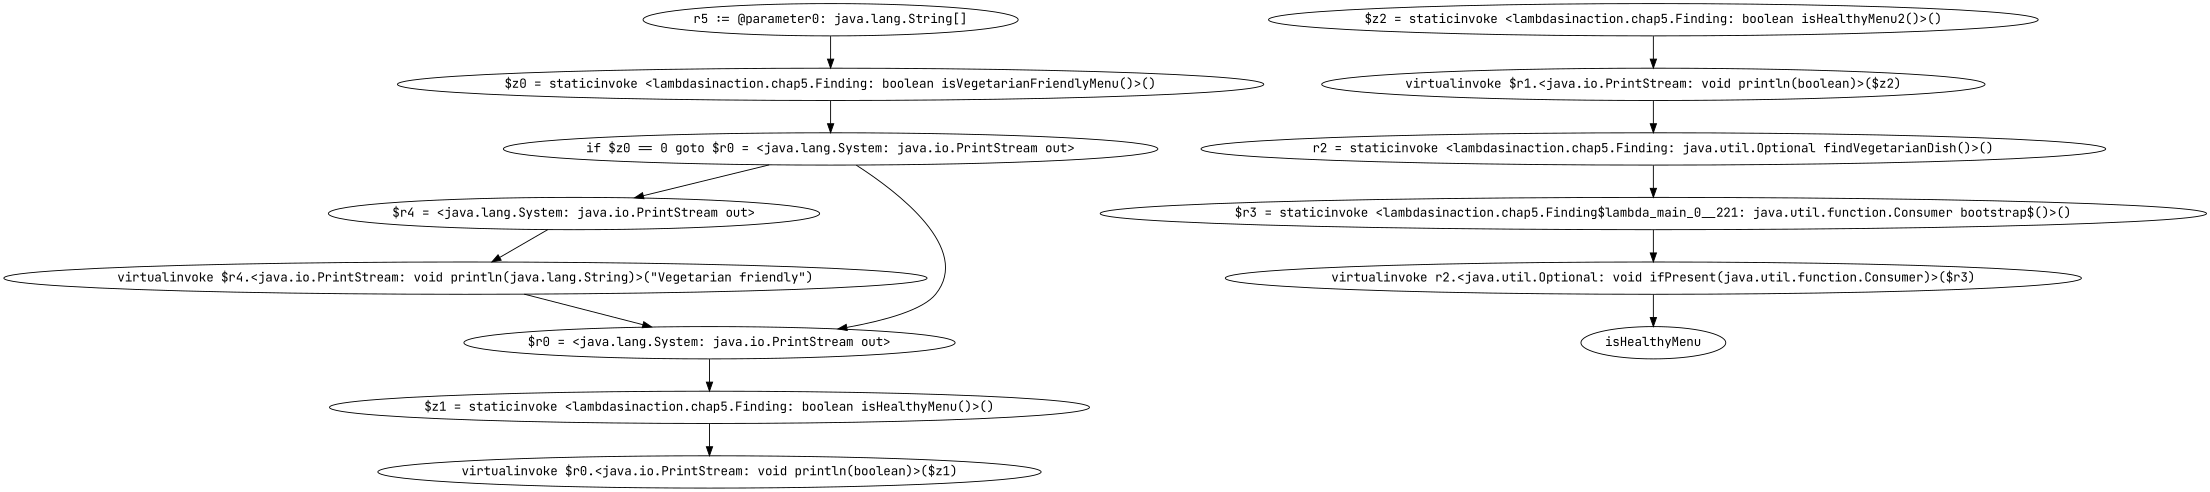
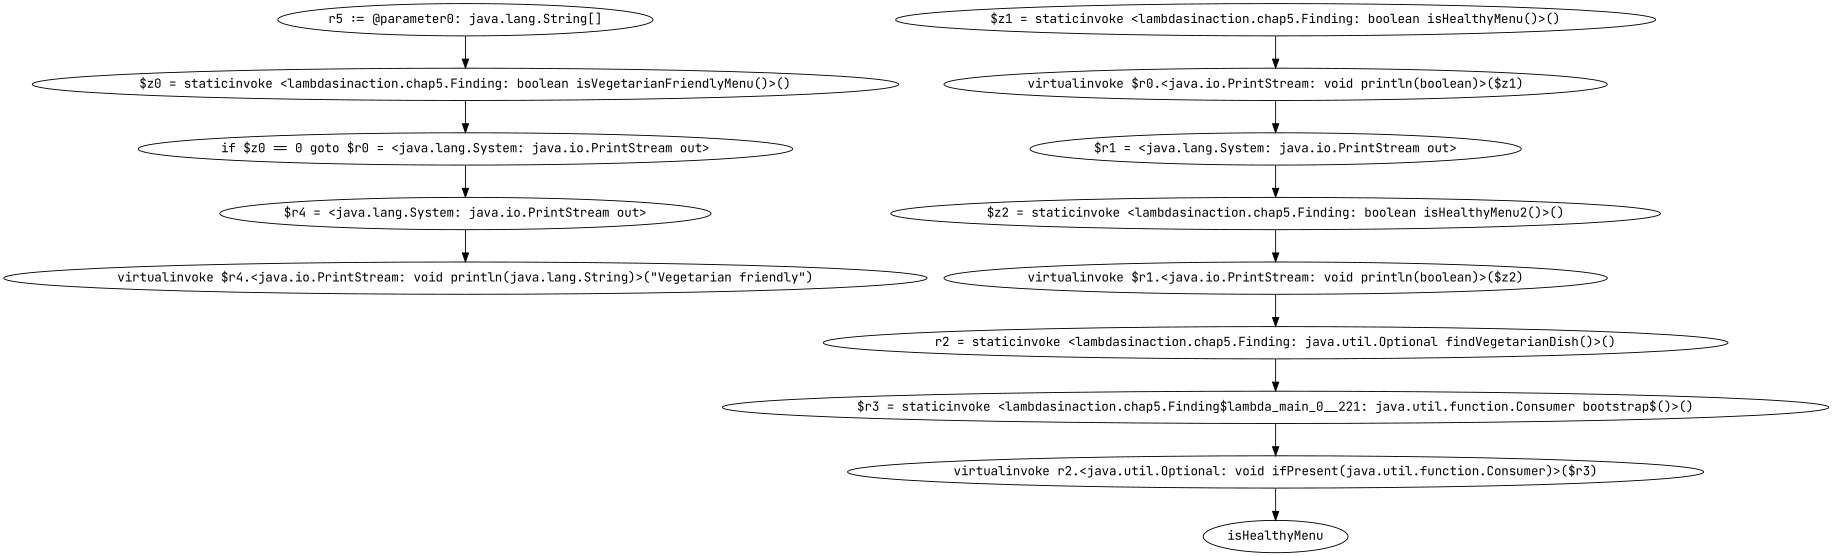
node "$r1 = <java.lang.System: java.io.PrintStream out>": added
node "$r0 = <java.lang.System: java.io.PrintStream out>": removed
